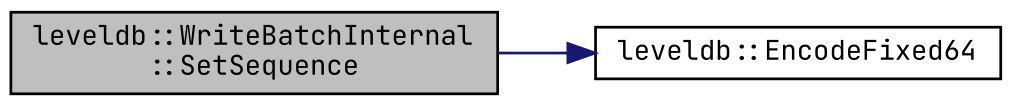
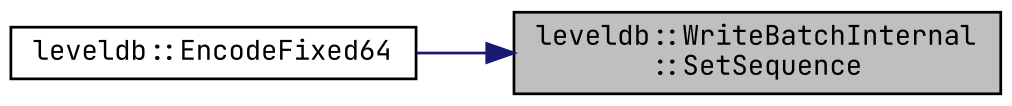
edge "leveldb::WriteBatchInternal ::SetSequence" -> "leveldb::EncodeFixed64": reversed
